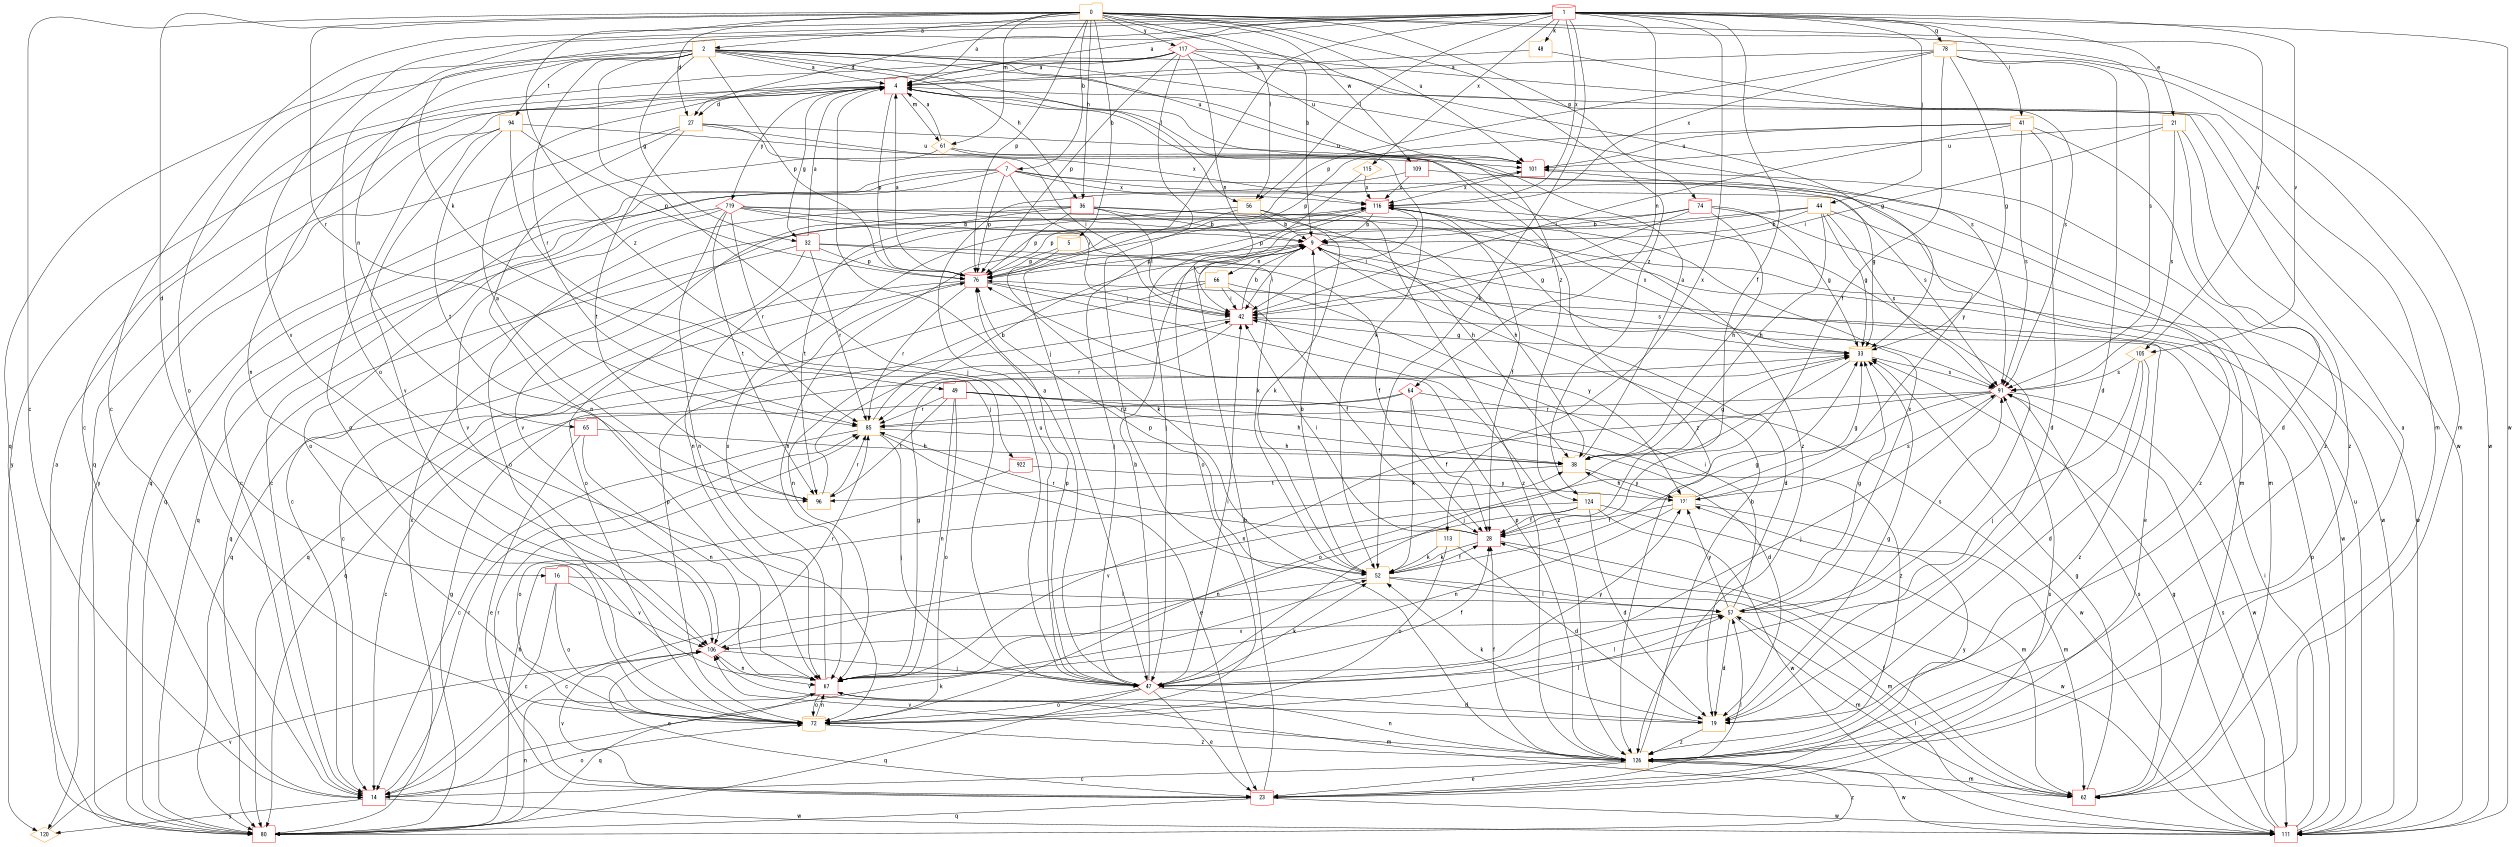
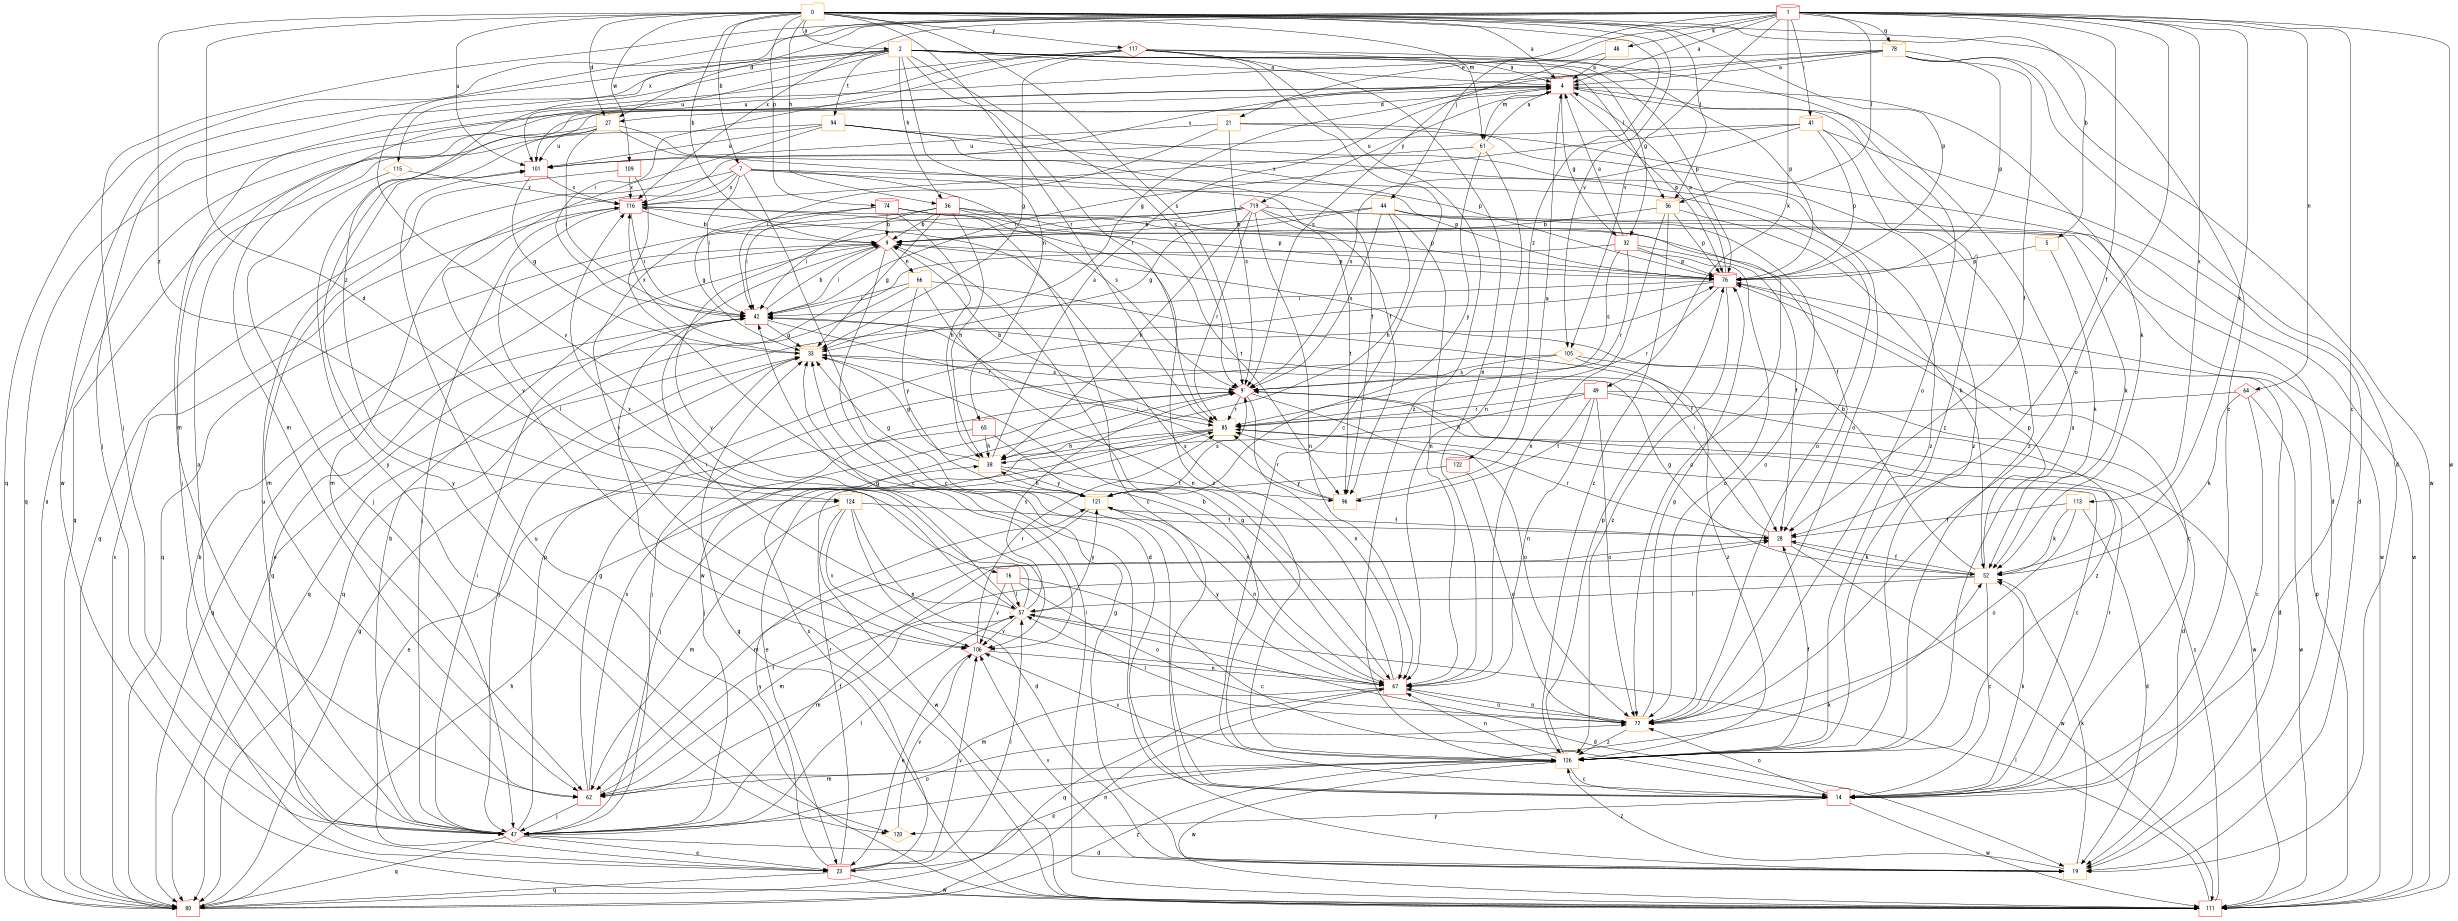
edge "117" -> "42": label "n" -> "i"
node "922": label "922" -> "122"
edge "64" -> "28": now "113" -> "28"
edge "106" -> "47": now "62" -> "47"
